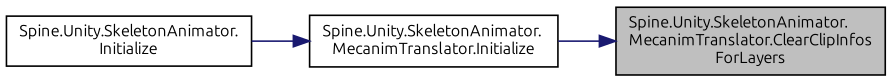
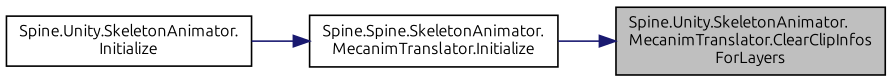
node "Spine.Unity.SkeletonAnimator. MecanimTranslator.Initialize": label "Spine.Unity.SkeletonAnimator. MecanimTranslator.Initialize" -> "Spine.Spine.SkeletonAnimator. MecanimTranslator.Initialize"
